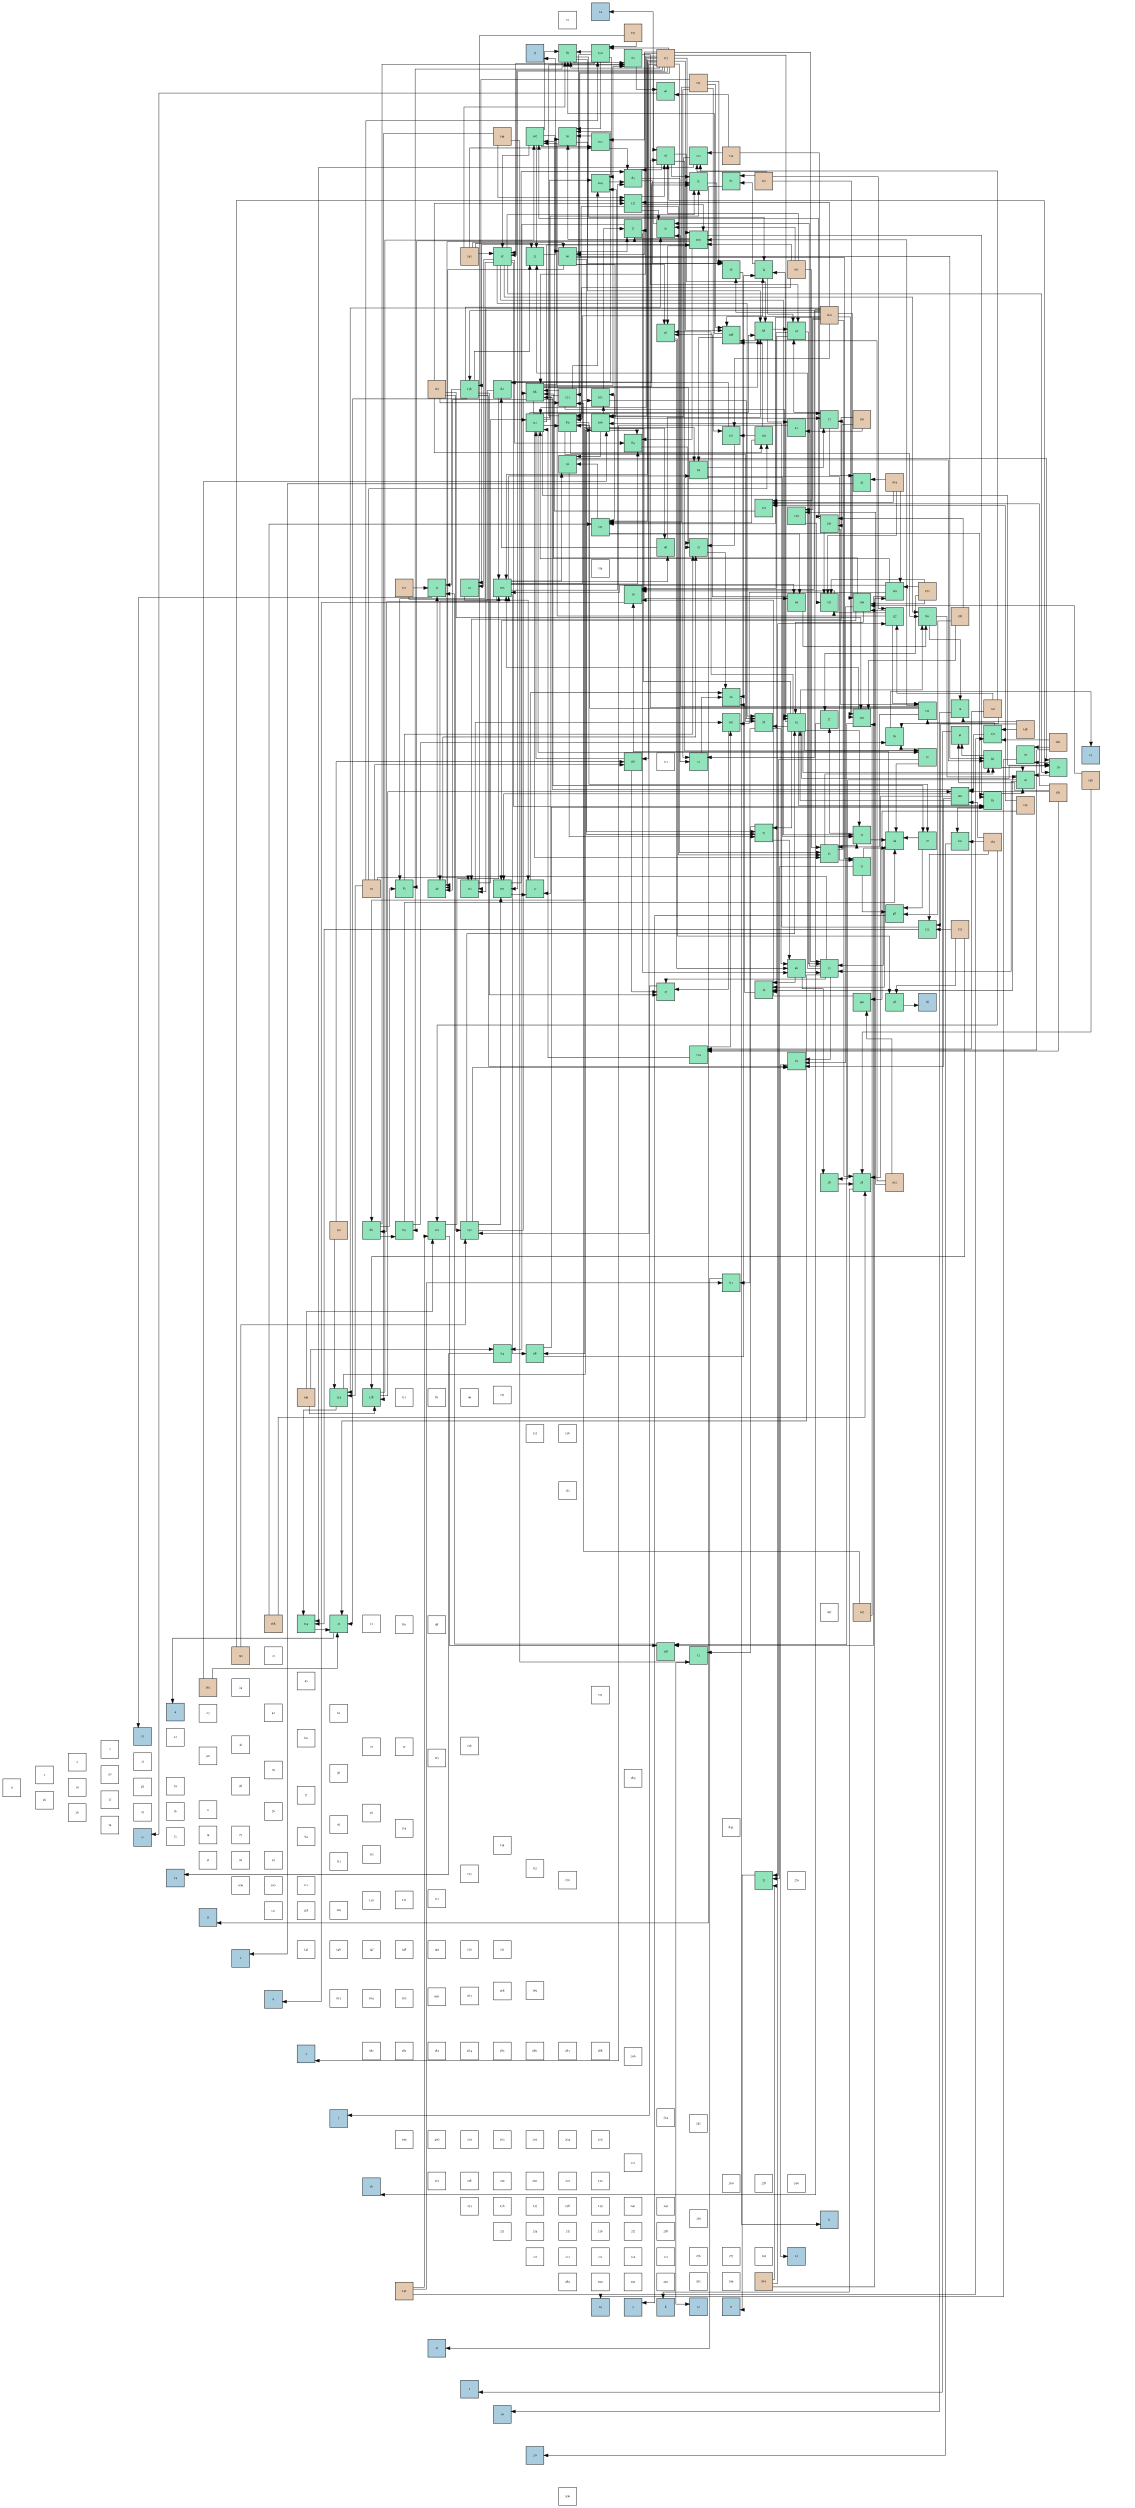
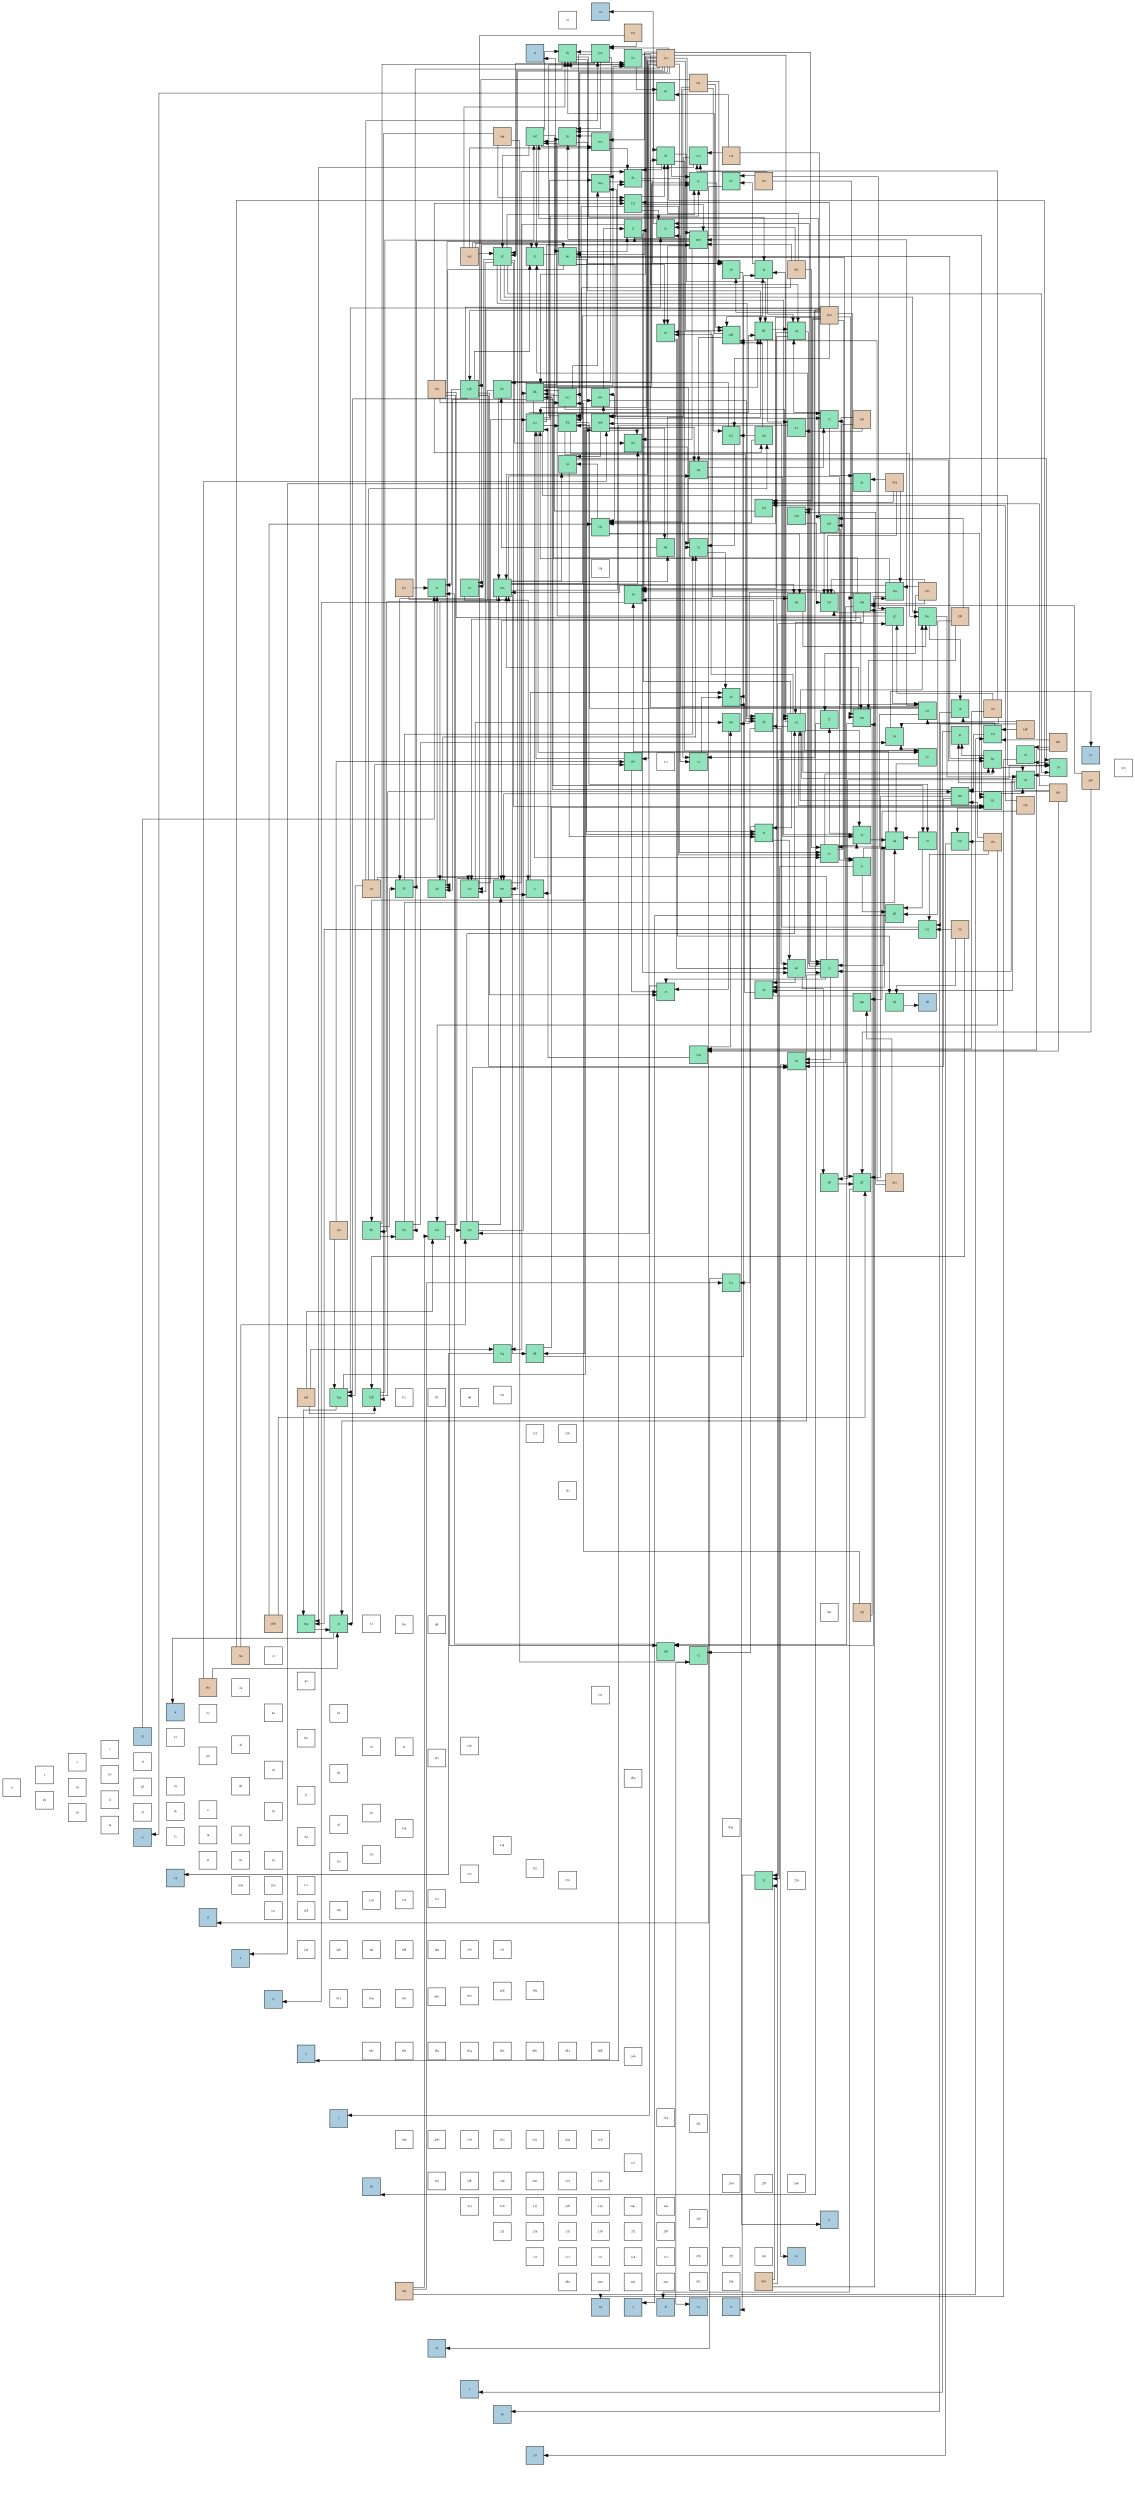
node "323": added
edge "31" -> "15": reversed
node "306": removed
